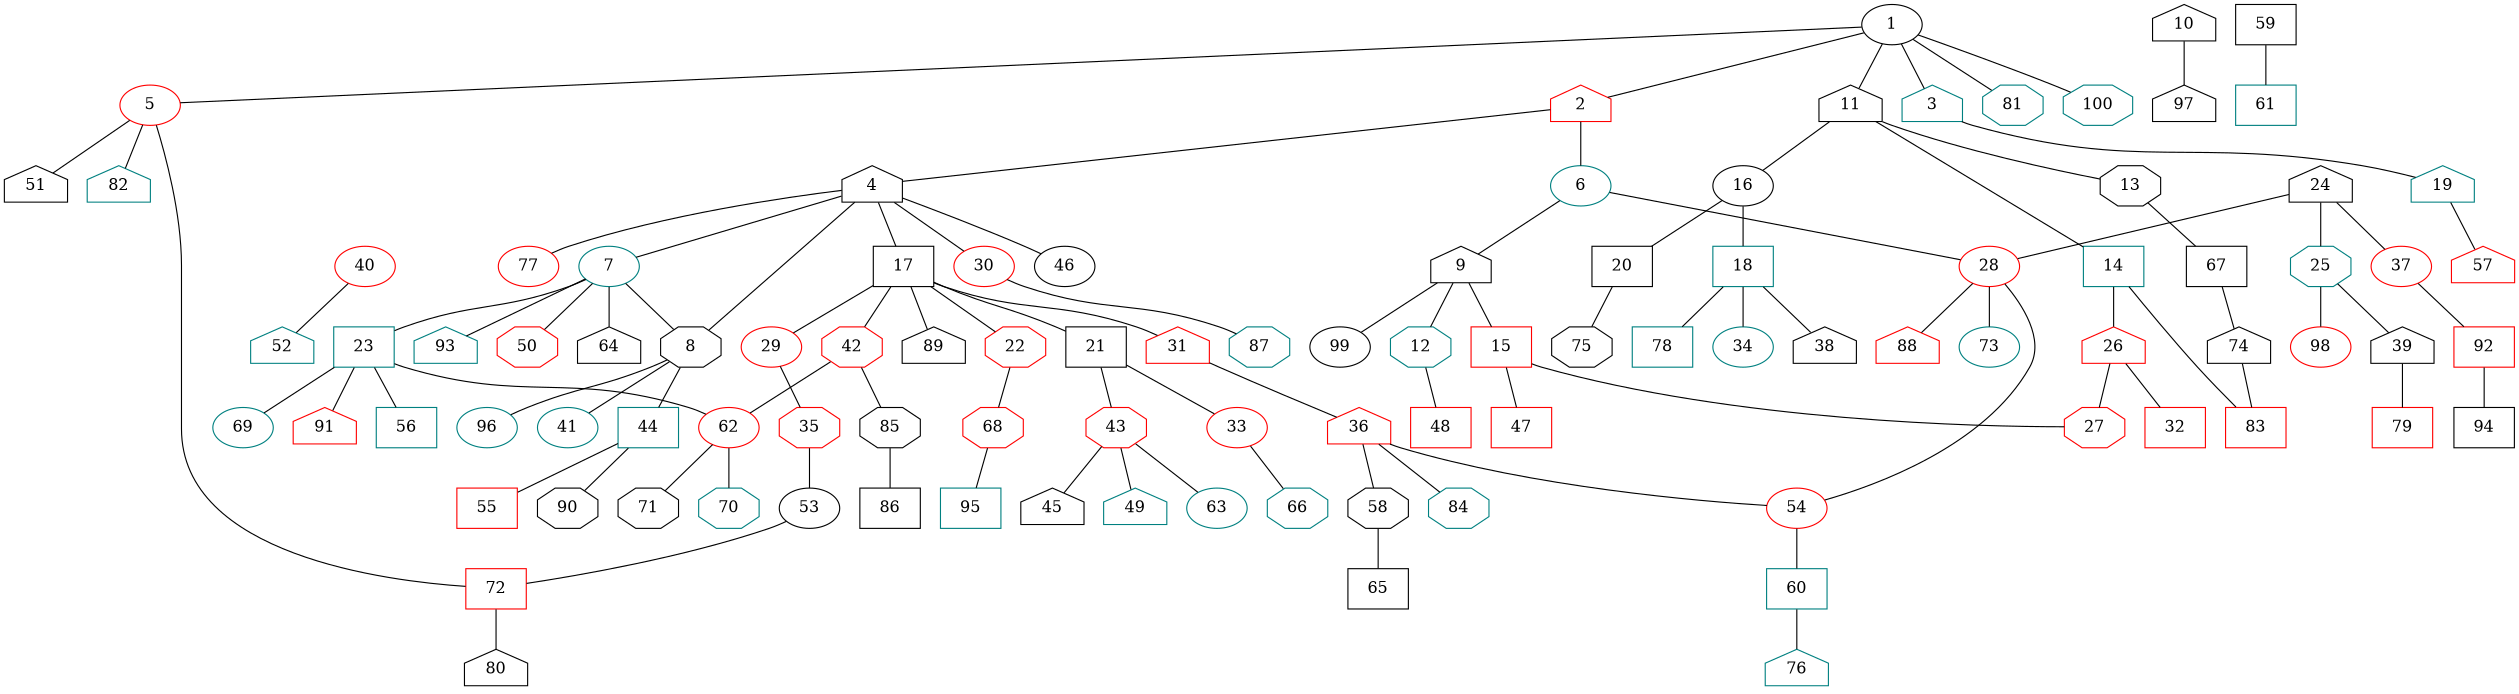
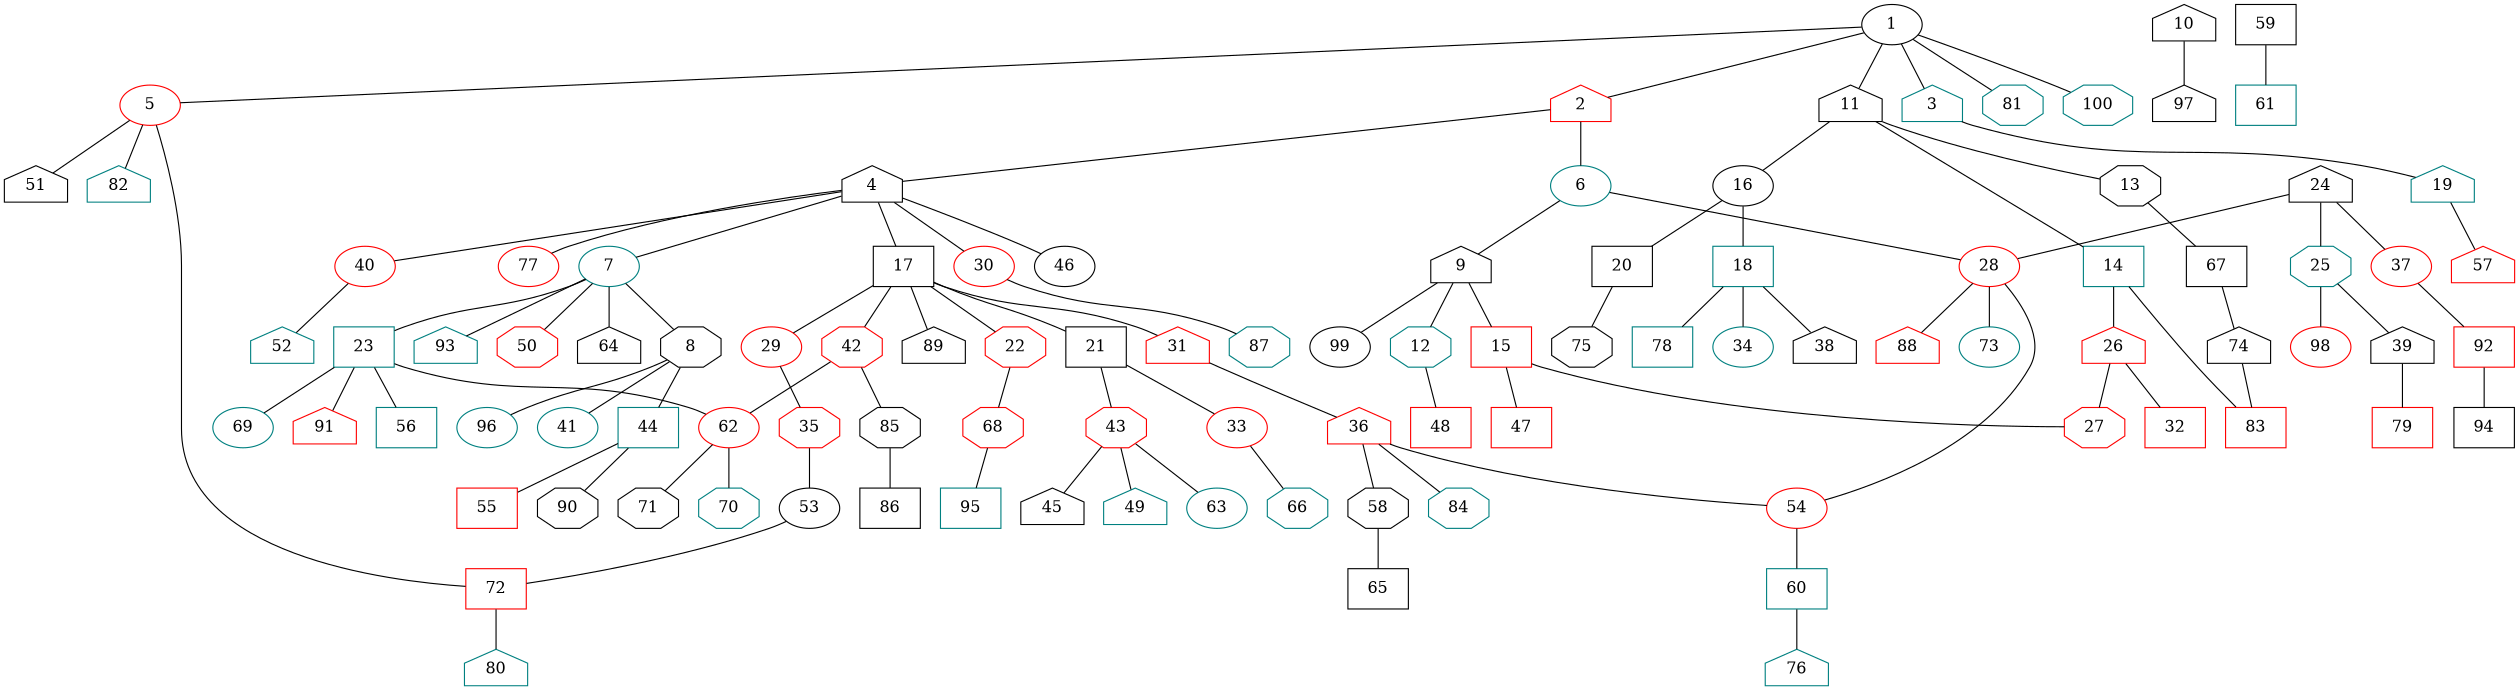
edge "4" -- "8": now "4" -- "40"
node "80": color black -> teal
